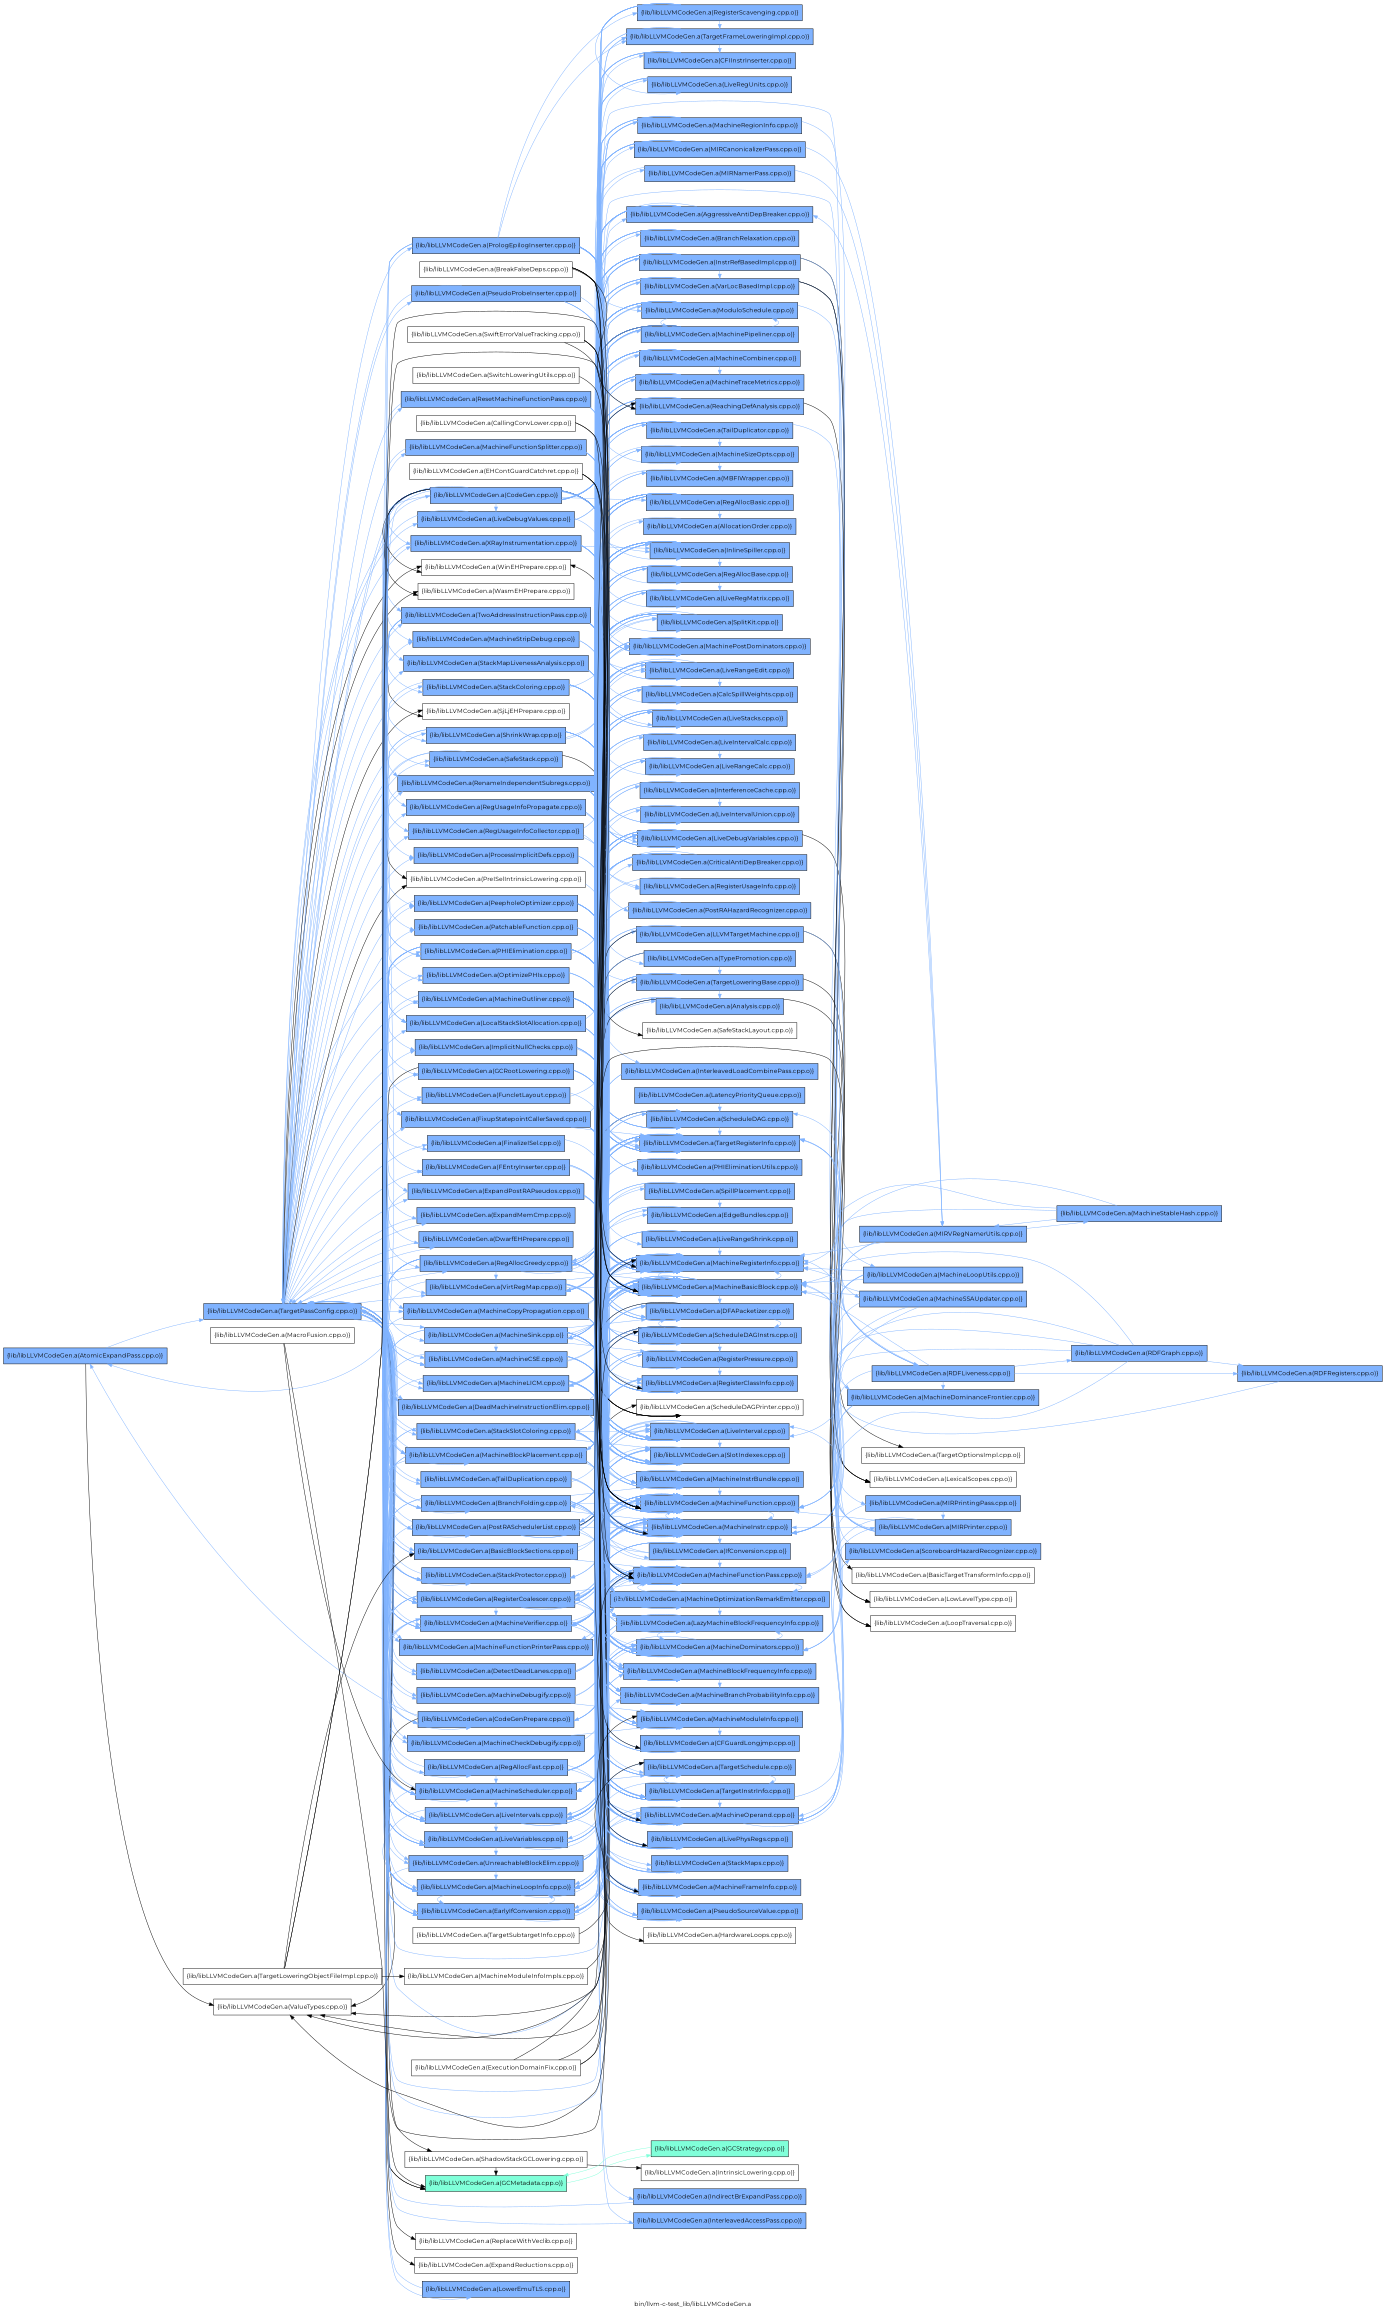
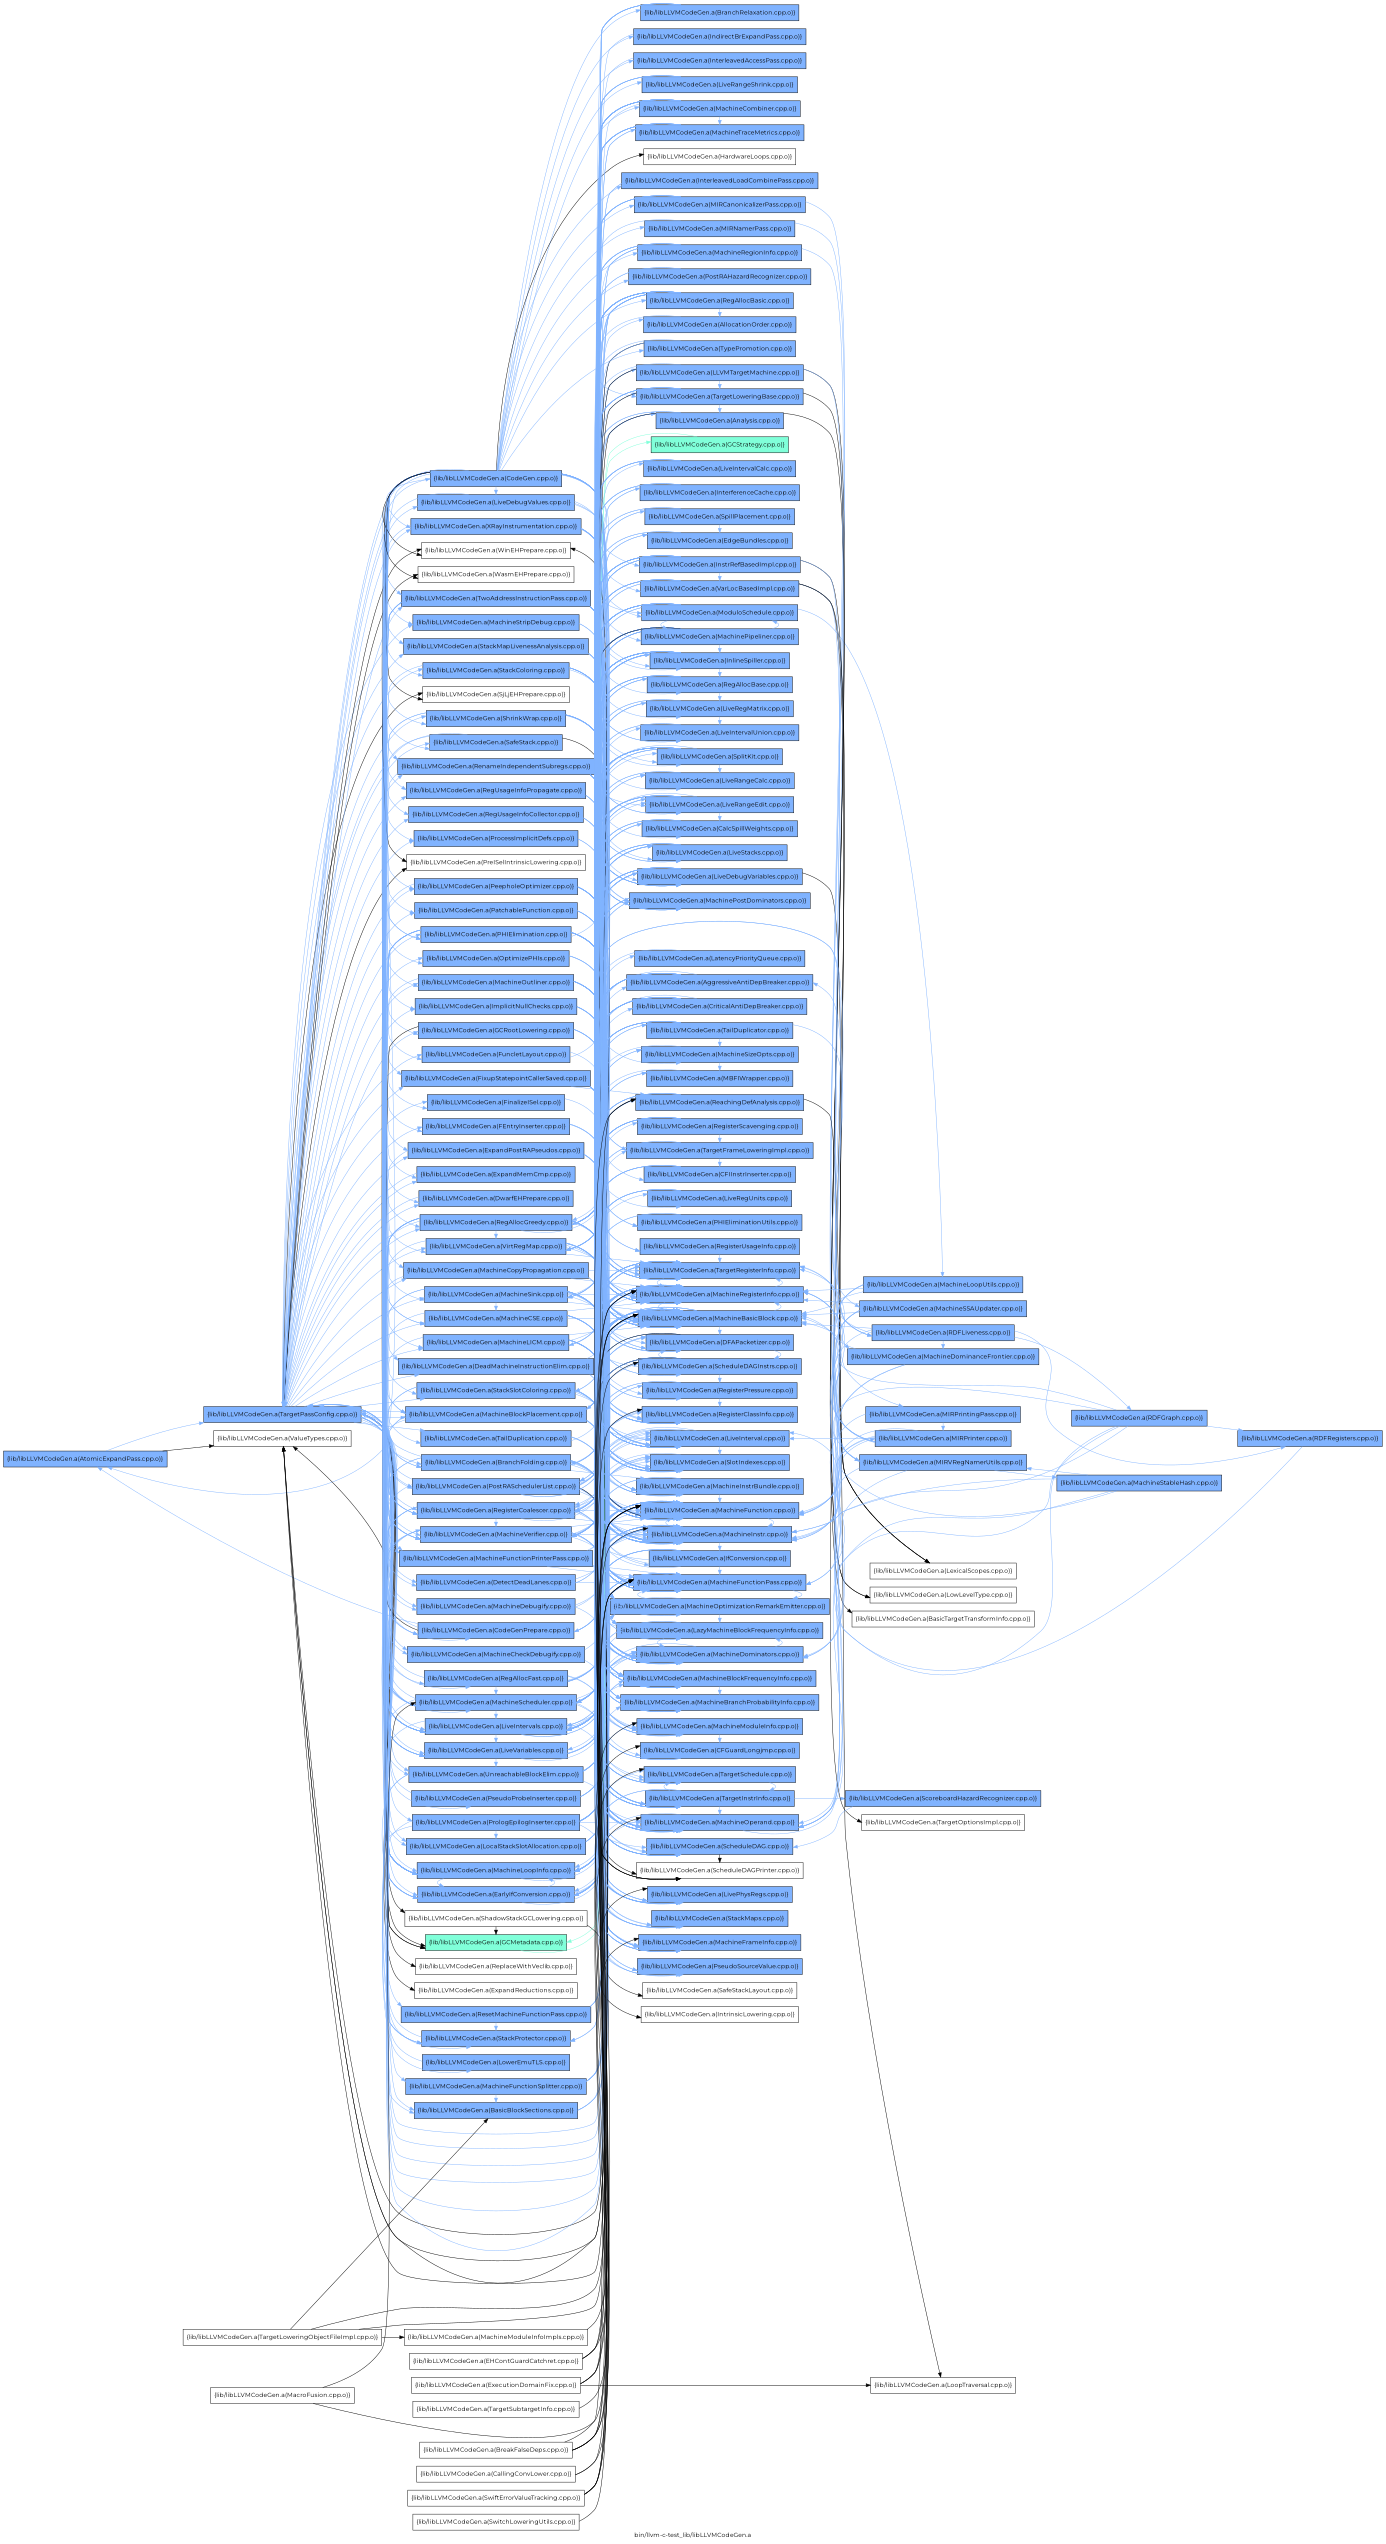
edge "{lib/libLLVMCodeGen.a(PostRASchedulerList.cpp.o)}" -> "{lib/libLLVMCodeGen.a(LiveDebugVariables.cpp.o)}": now "{lib/libLLVMCodeGen.a(PostRASchedulerList.cpp.o)}" -> "{lib/libLLVMCodeGen.a(LatencyPriorityQueue.cpp.o)}"
edge "{lib/libLLVMCodeGen.a(PreISelIntrinsicLowering.cpp.o)}" -> "{lib/libLLVMCodeGen.a(MachineFunctionPass.cpp.o)}": now "{lib/libLLVMCodeGen.a(PeepholeOptimizer.cpp.o)}" -> "{lib/libLLVMCodeGen.a(MachineFunctionPass.cpp.o)}"
